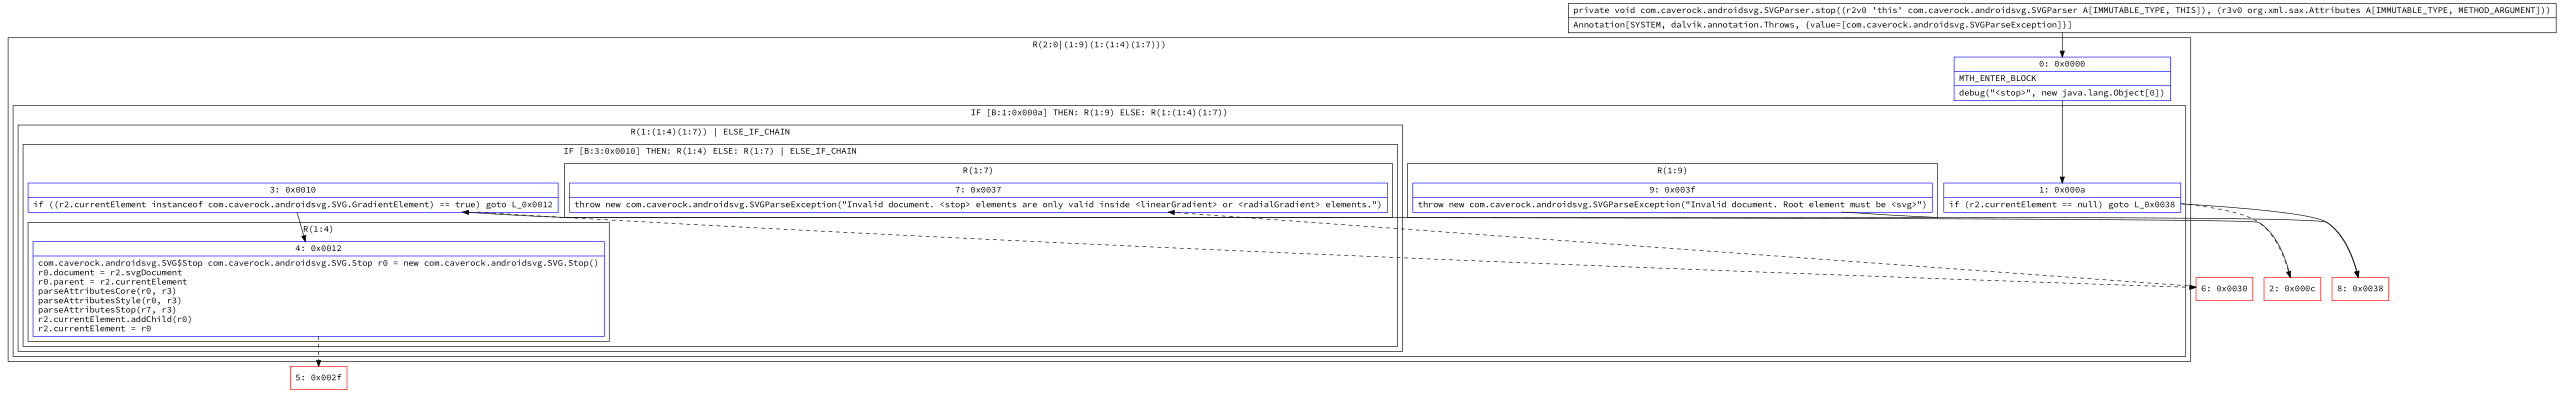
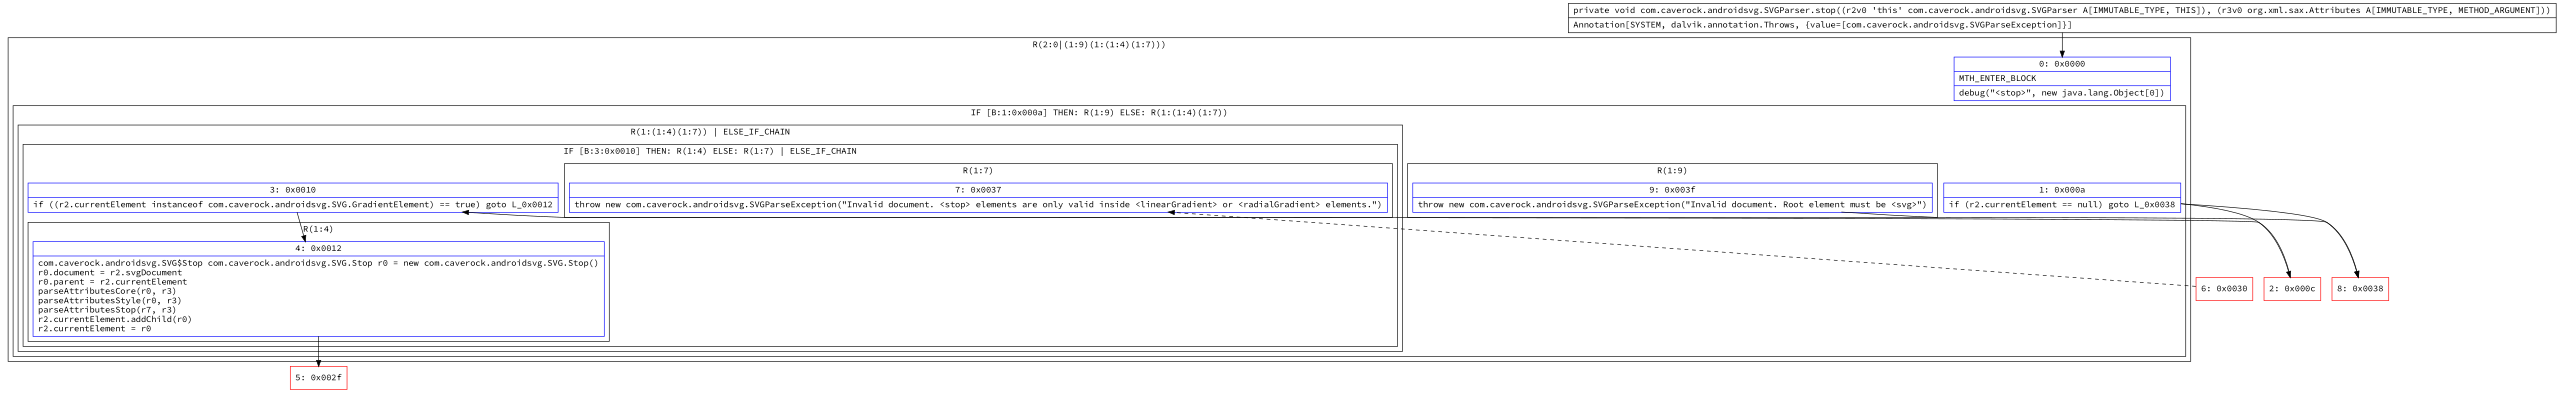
edge "0: 0x0000" -> "1: 0x000a": removed
edge "1: 0x000a" -> "2: 0x000c": style dashed -> solid
edge "3: 0x0010" -> "6: 0x0030": removed
edge "4: 0x0012" -> "5: 0x002f": style dashed -> solid
